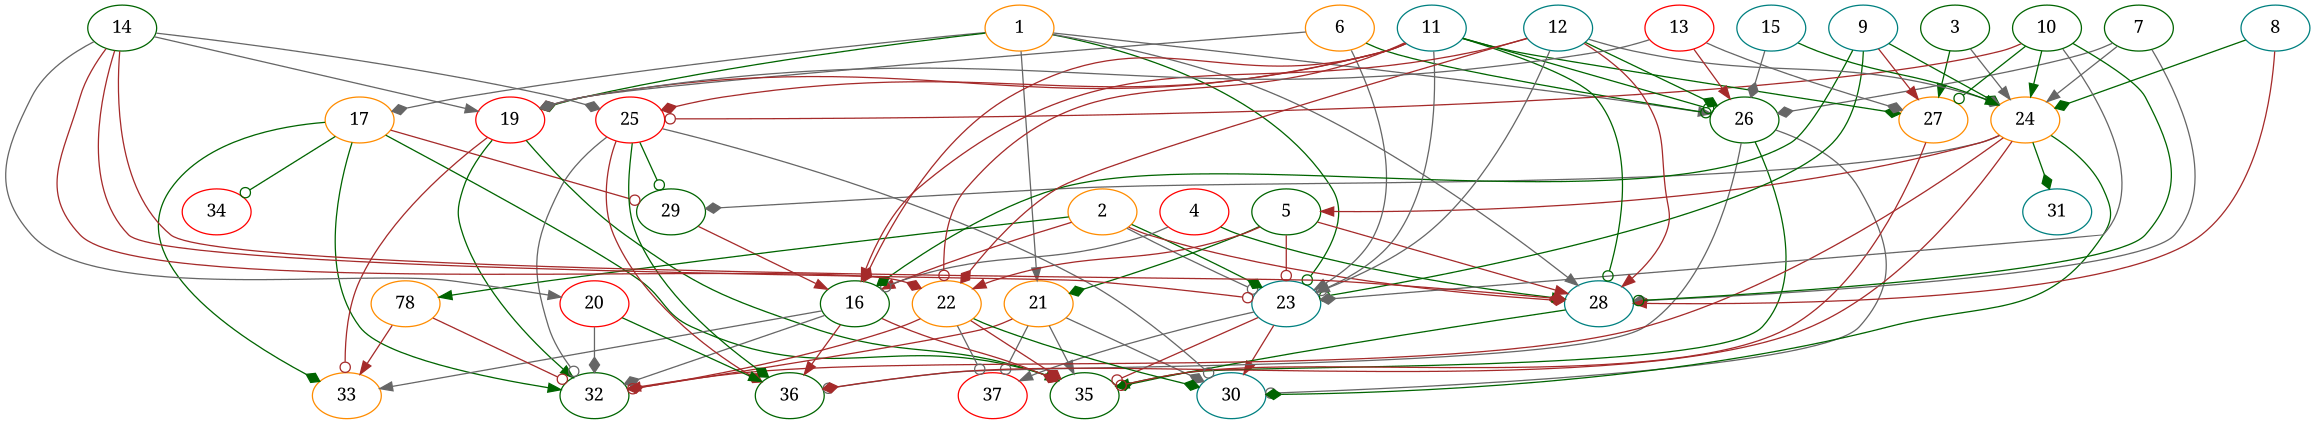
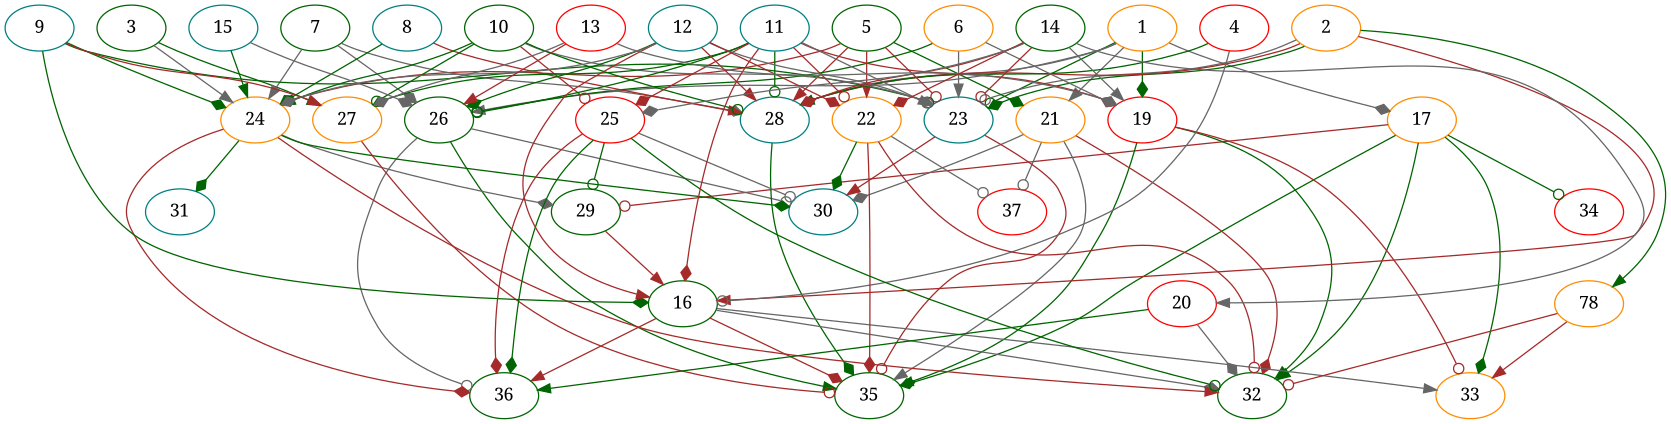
edge "24" -> "5": reversed
edge "25" -> "32": color gray40 -> darkgreen
edge "23" -> "37": removed
